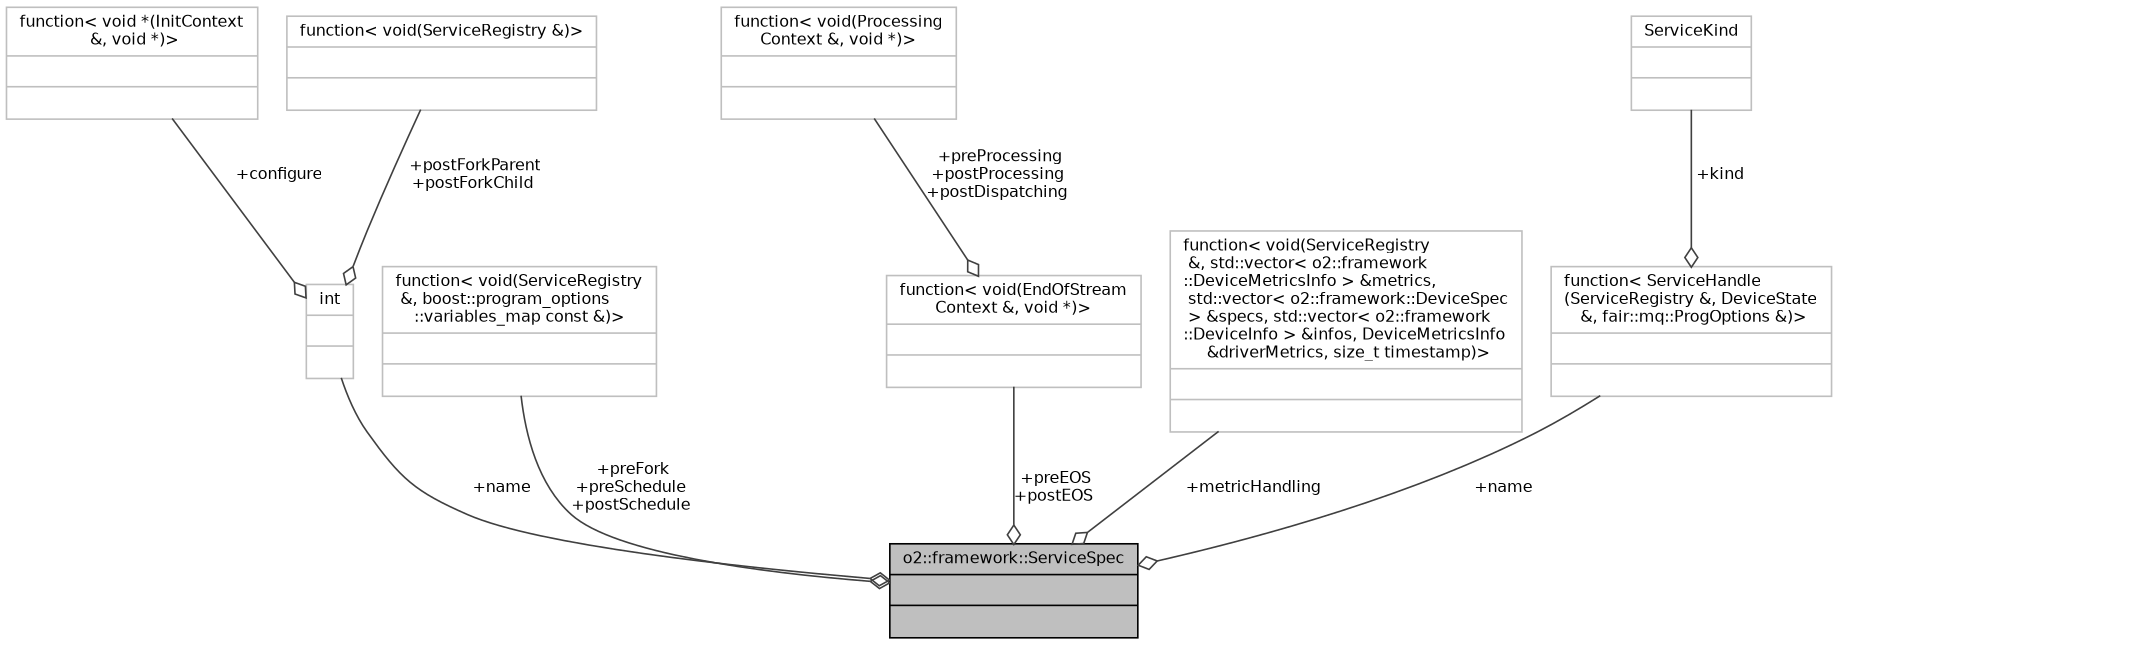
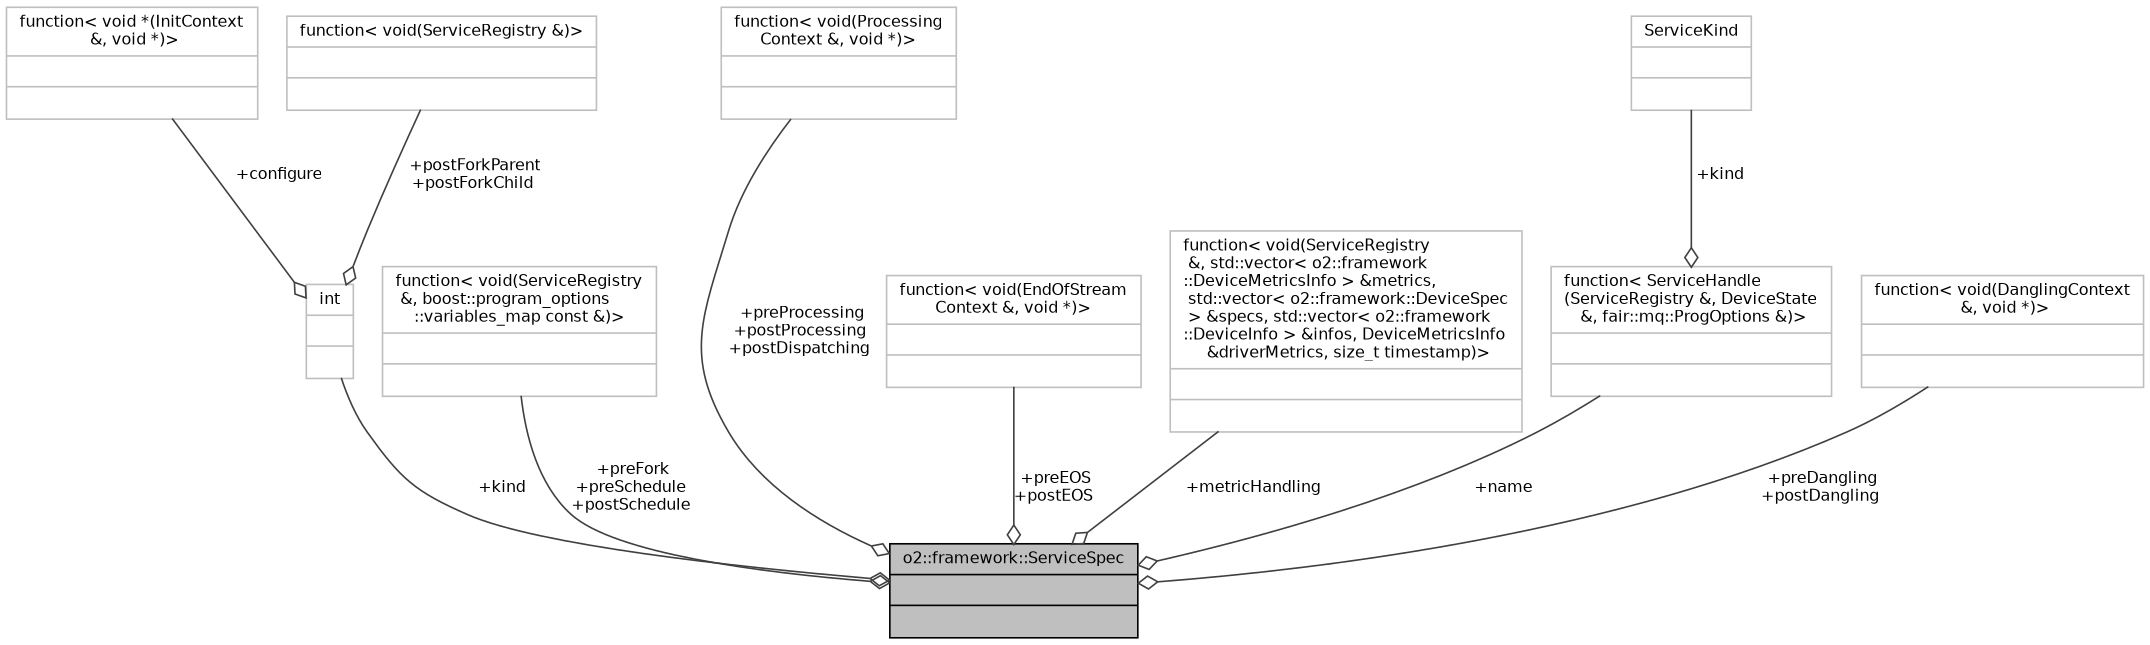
edge "function< void(Processing" -> "function< void(EndOfStream": now "function< void(Processing" -> "o2::framework::ServiceSpec"
node "function< void(DanglingContext": added
edge "int" -> "o2::framework::ServiceSpec": label " +name" -> " +kind"
